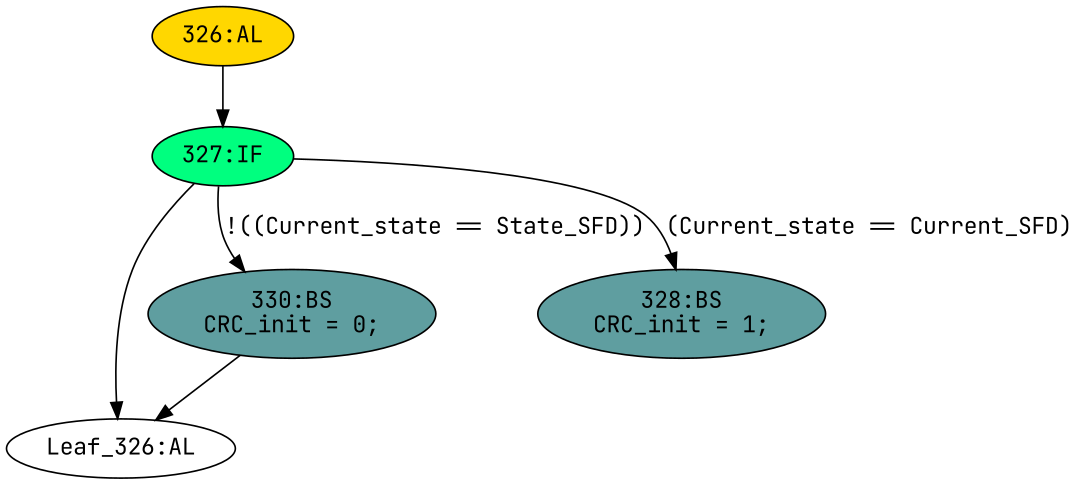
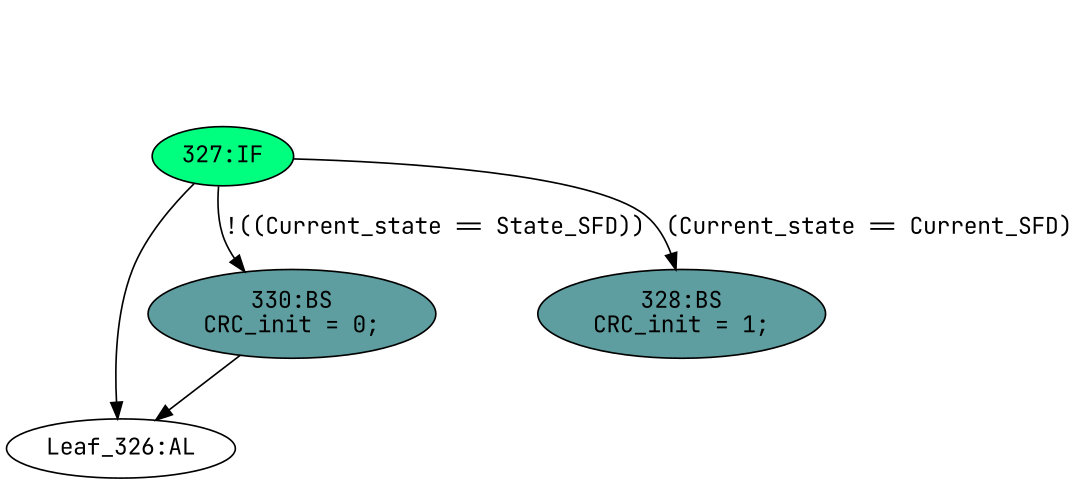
node "326:AL": removed
